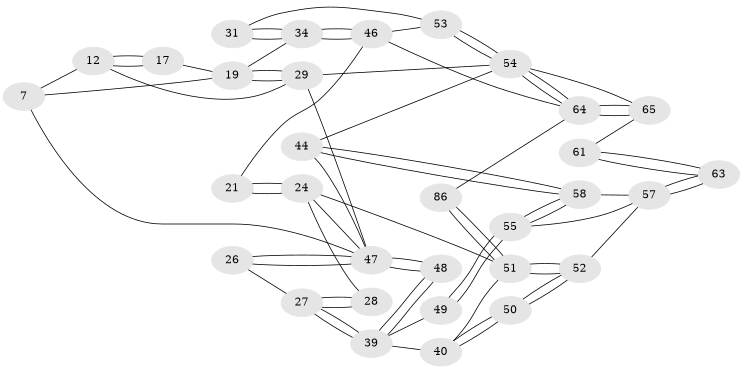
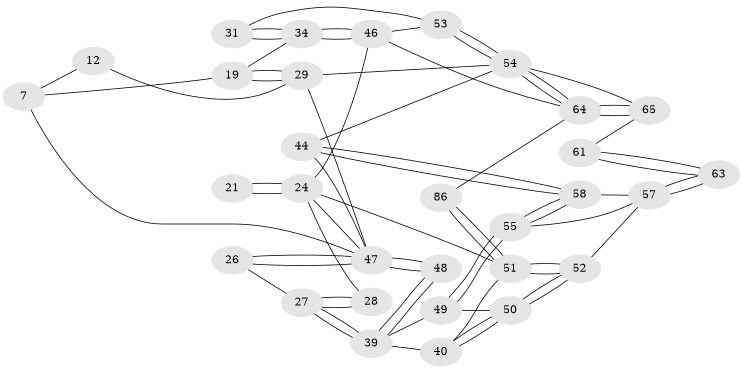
node "17": removed
edge "46" -- "21": now "46" -- "24"
edge "49" -- "50": added
